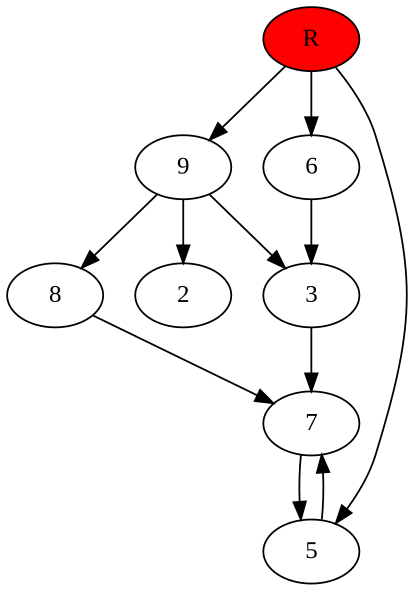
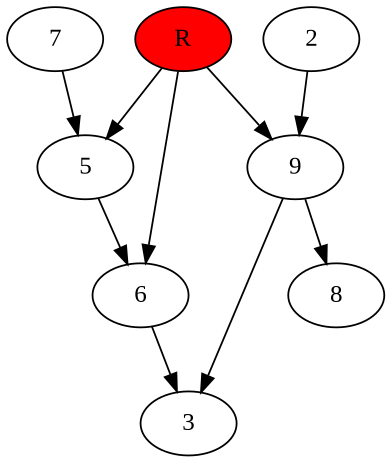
edge "9" -> "2": reversed
edge "3" -> "7": removed
edge "8" -> "7": removed
edge "5" -> "7": now "5" -> "6"
